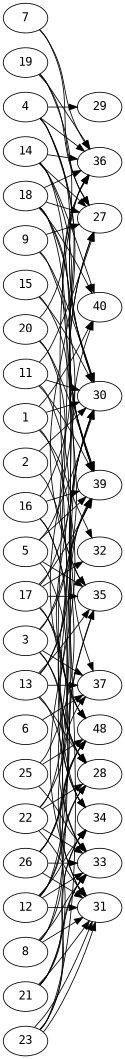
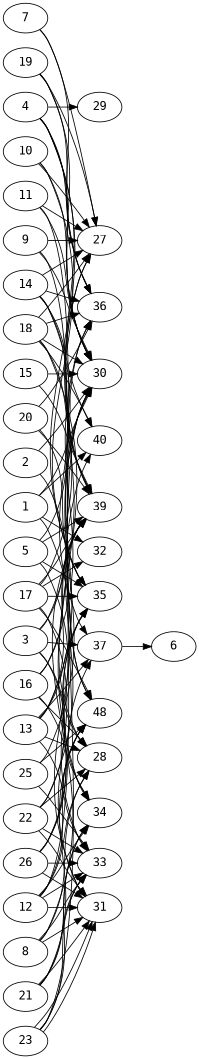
node "10": added
edge "11" -> "39": removed
edge "6" -> "37": reversed
